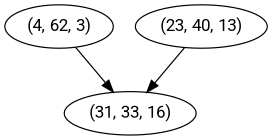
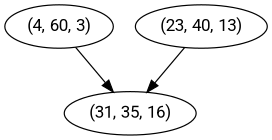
node "(4, 62, 3)": label "(4, 62, 3)" -> "(4, 60, 3)"
node "(31, 33, 16)": label "(31, 33, 16)" -> "(31, 35, 16)"
